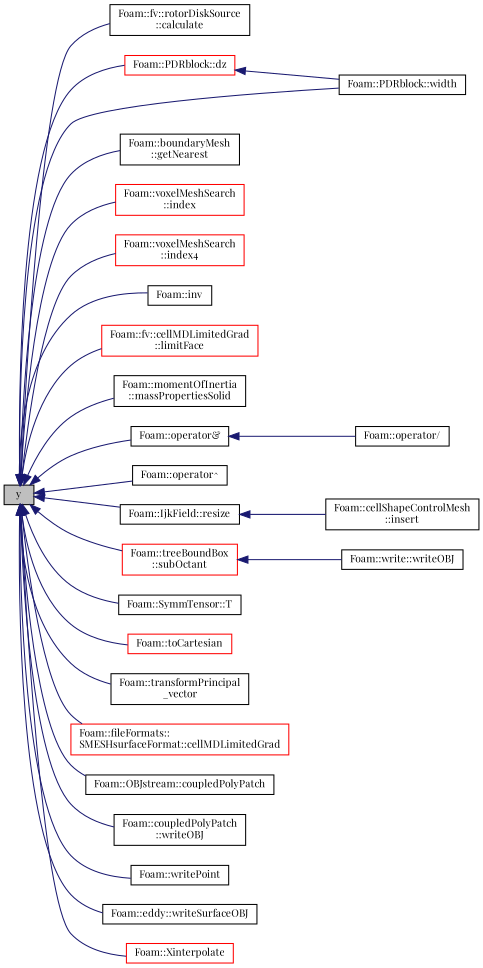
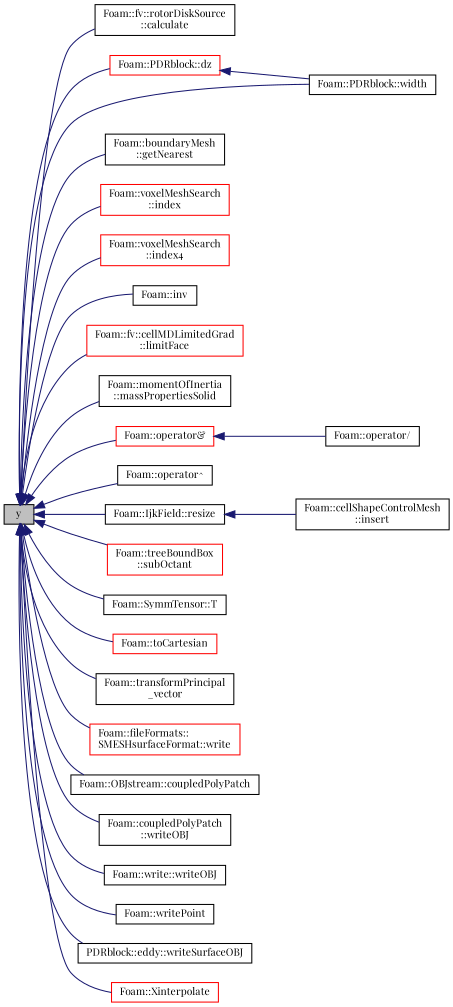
node "Foam::operator&": color black -> red
edge "Foam::write::writeOBJ" -> "Foam::treeBoundBox ::subOctant": now "Foam::write::writeOBJ" -> "y"
node "Foam::fileFormats:: SMESHsurfaceFormat::cellMDLimitedGrad": label "Foam::fileFormats:: SMESHsurfaceFormat::cellMDLimitedGrad" -> "Foam::fileFormats:: SMESHsurfaceFormat::write"
node "Foam::eddy::writeSurfaceOBJ": label "Foam::eddy::writeSurfaceOBJ" -> "PDRblock::eddy::writeSurfaceOBJ"
